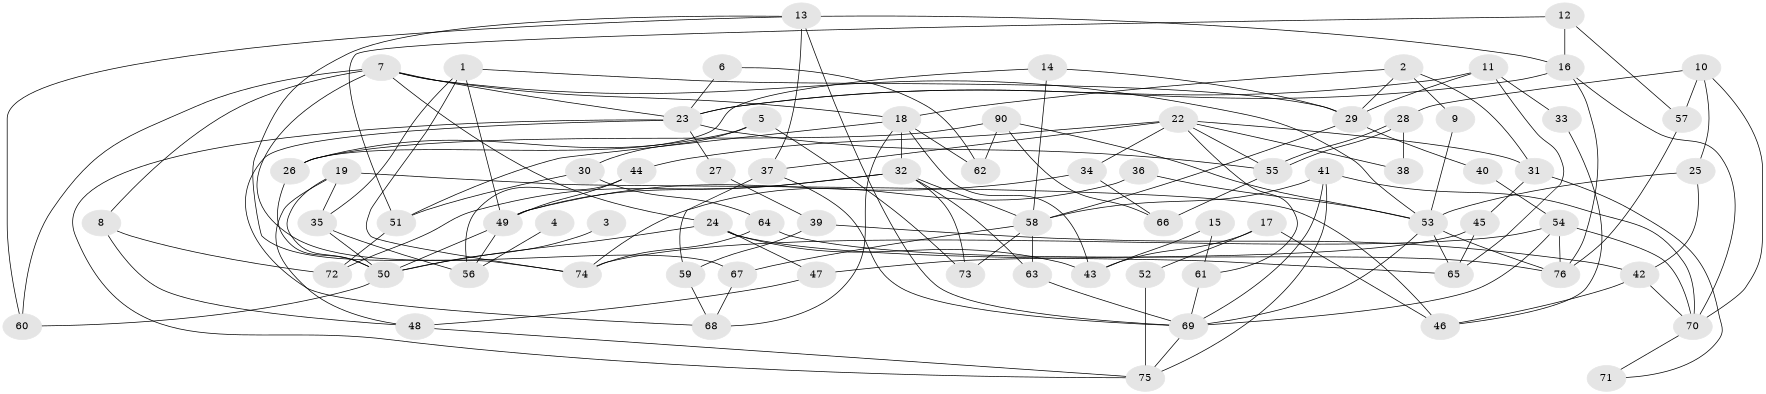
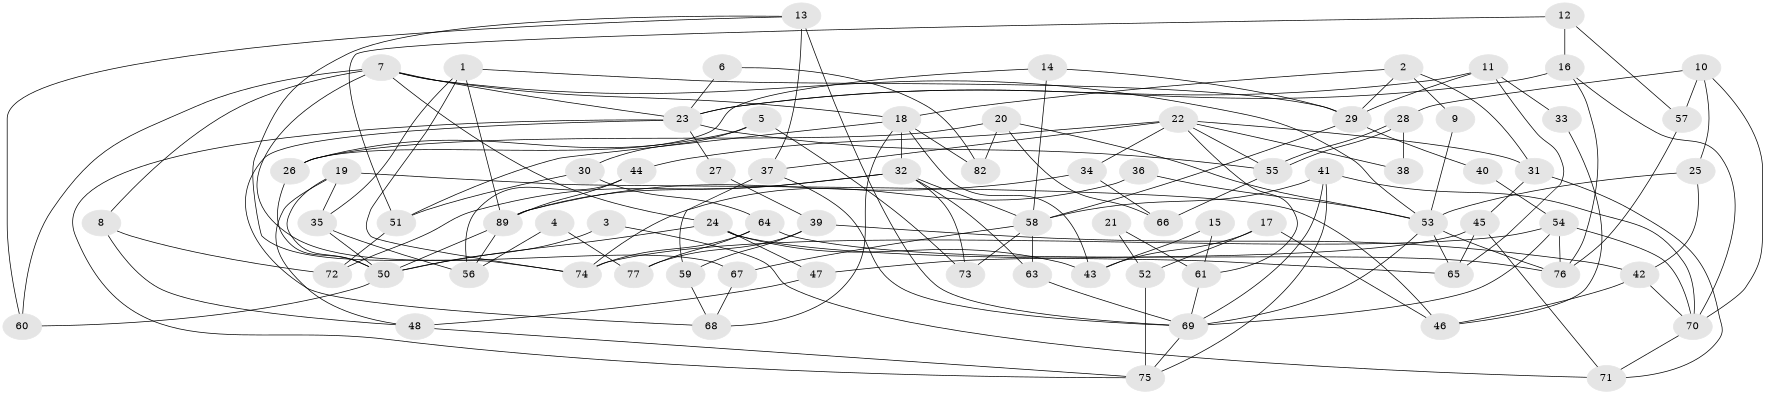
edge "13" -- "16": removed
node "90": label "90" -> "20"
node "62": label "62" -> "82"
node "49": label "49" -> "89"
node "21": added
node "77": added
edge "45" -- "71": added
edge "3" -- "71": added
